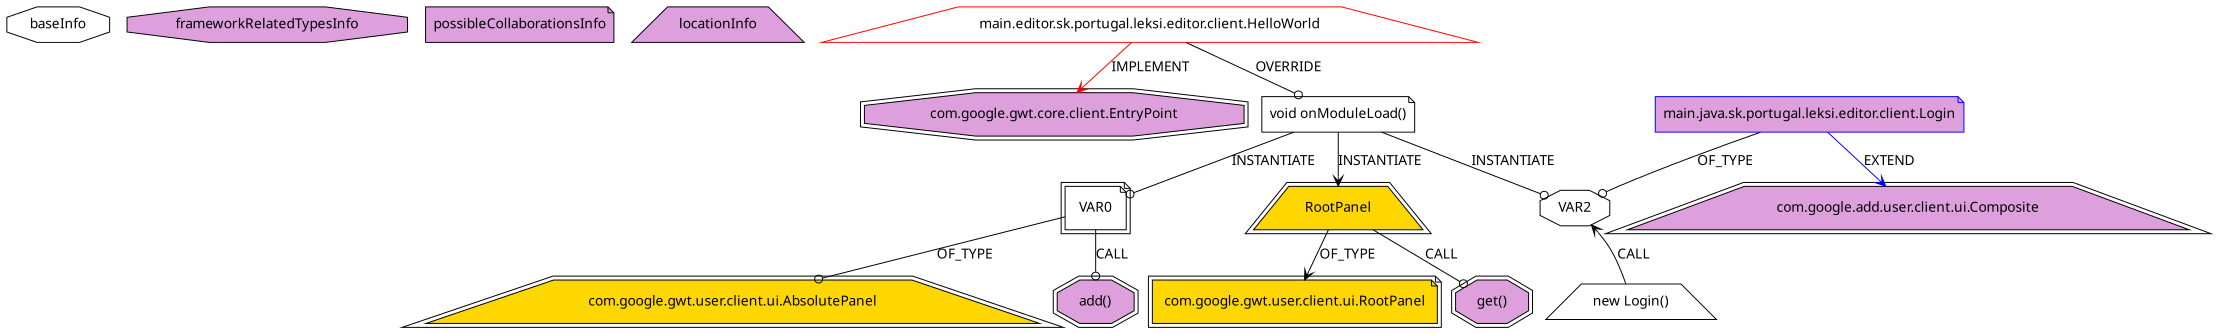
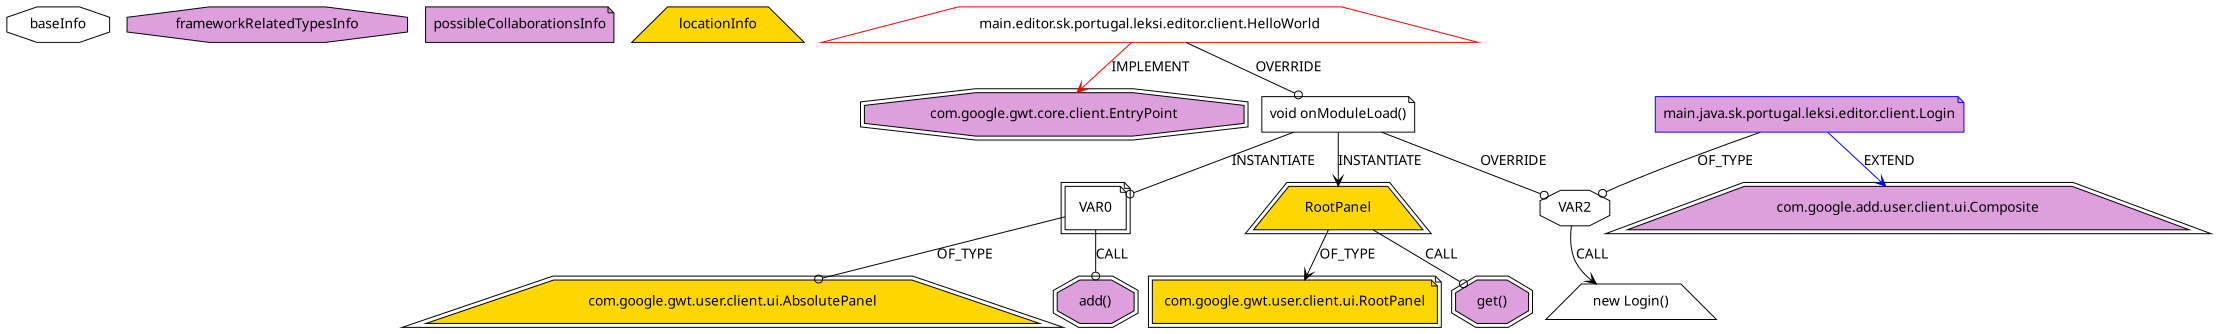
node "locationInfo": fillcolor plum -> gold
edge "void onModuleLoad()" -> "VAR2": label "INSTANTIATE" -> "OVERRIDE"
edge "new Login()" -> "VAR2": reversed
